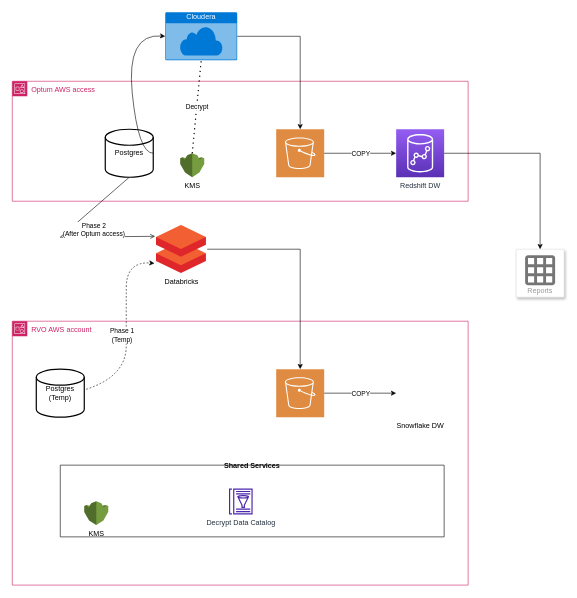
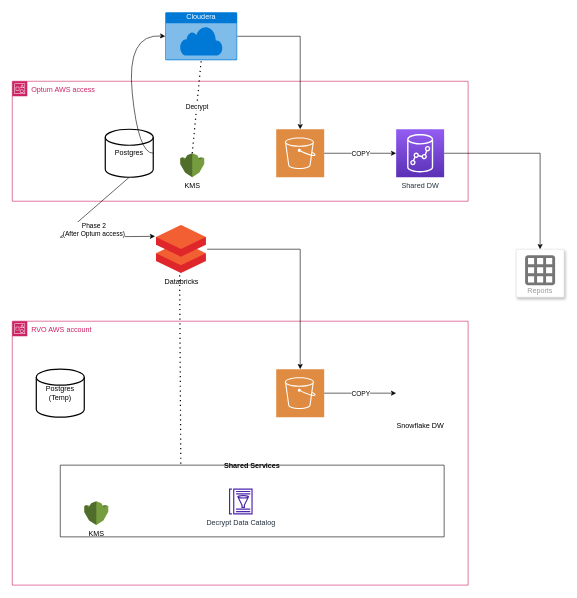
node "Redshift DW": label "Redshift DW" -> "Shared DW"
edge "Postgres" -> "Databricks": arrowhead open -> classic
edge "Postgres (Temp)" -> "Databricks": removed, label "Phase 1 (Temp)"
edge "Databricks" -- "Shared Services": added
